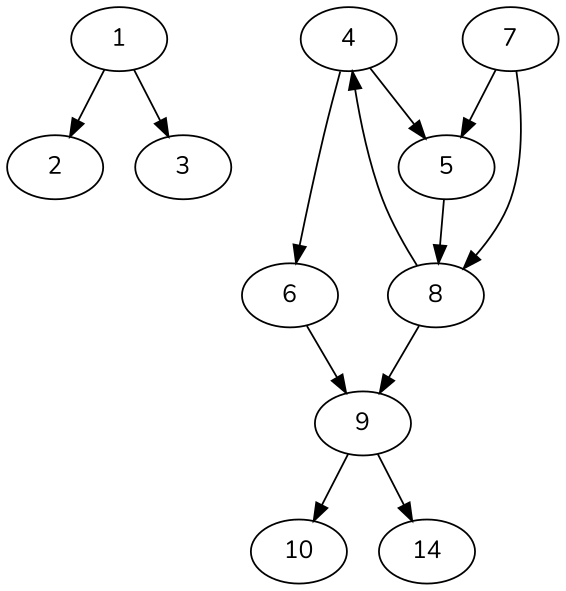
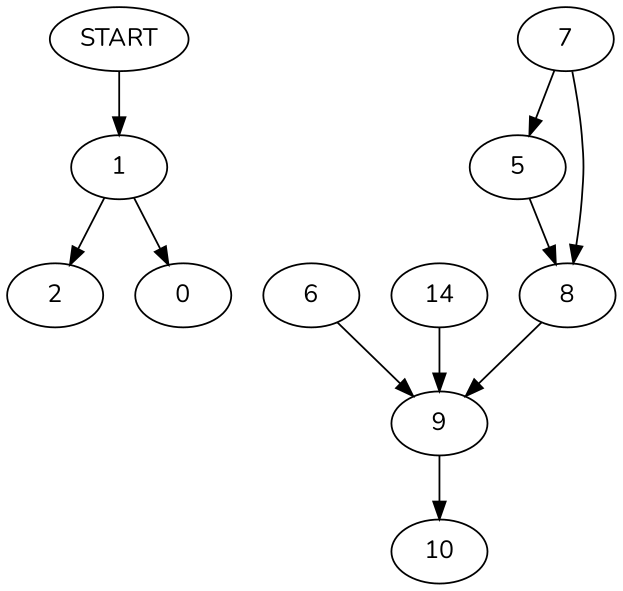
node "START": added
node "4": removed
node "3": label "3" -> "0"
edge "9" -> "14": reversed
